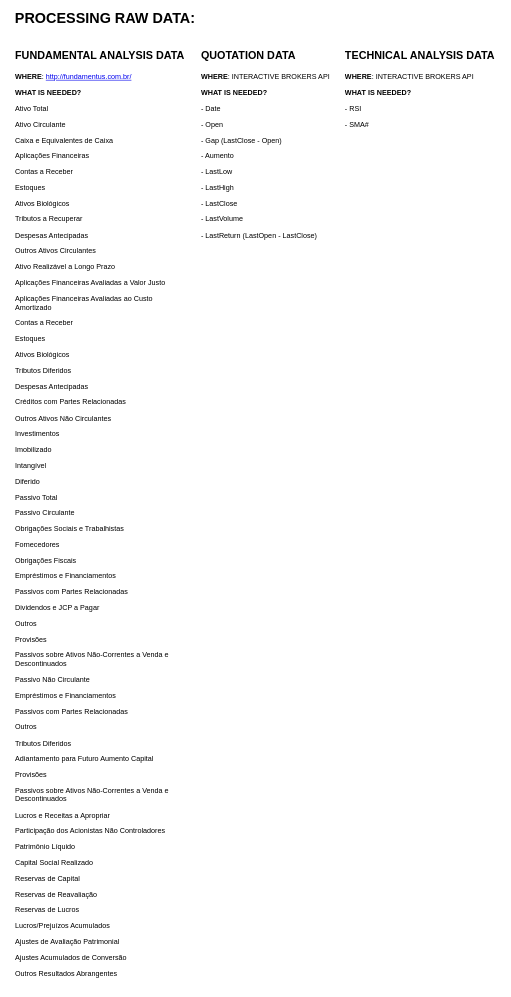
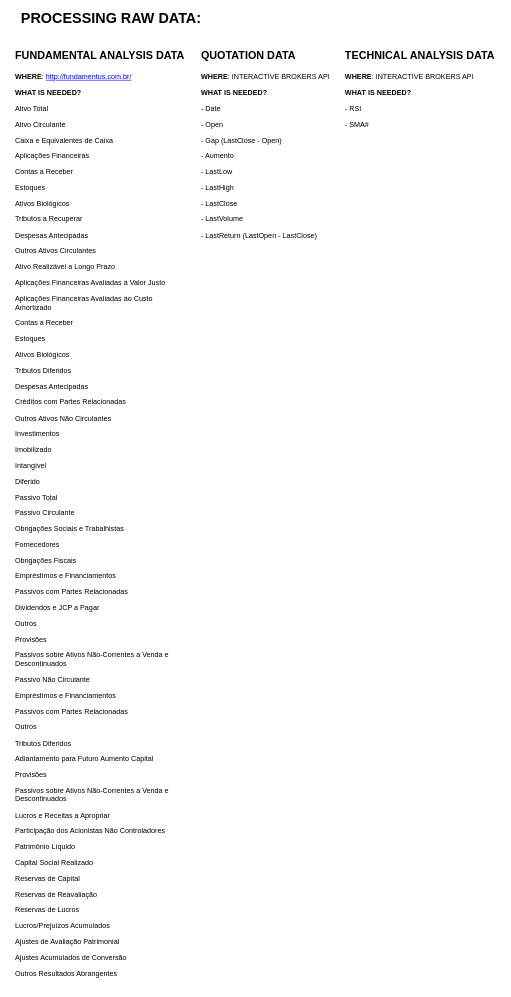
node "PROCESSING RAW DATA:": moved (105, 18) -> (111, 18)
